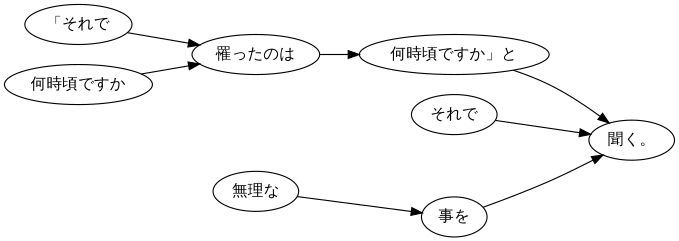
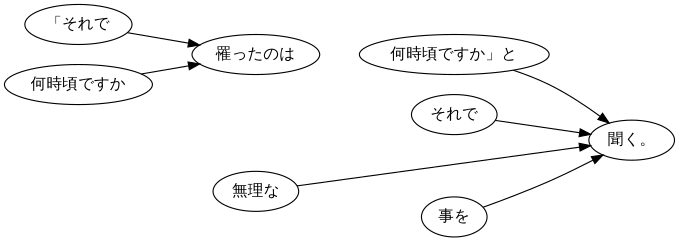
edge "罹ったのは" -> "何時頃ですか」と": removed
edge "無理な" -> "事を": now "無理な" -> "聞く。"
